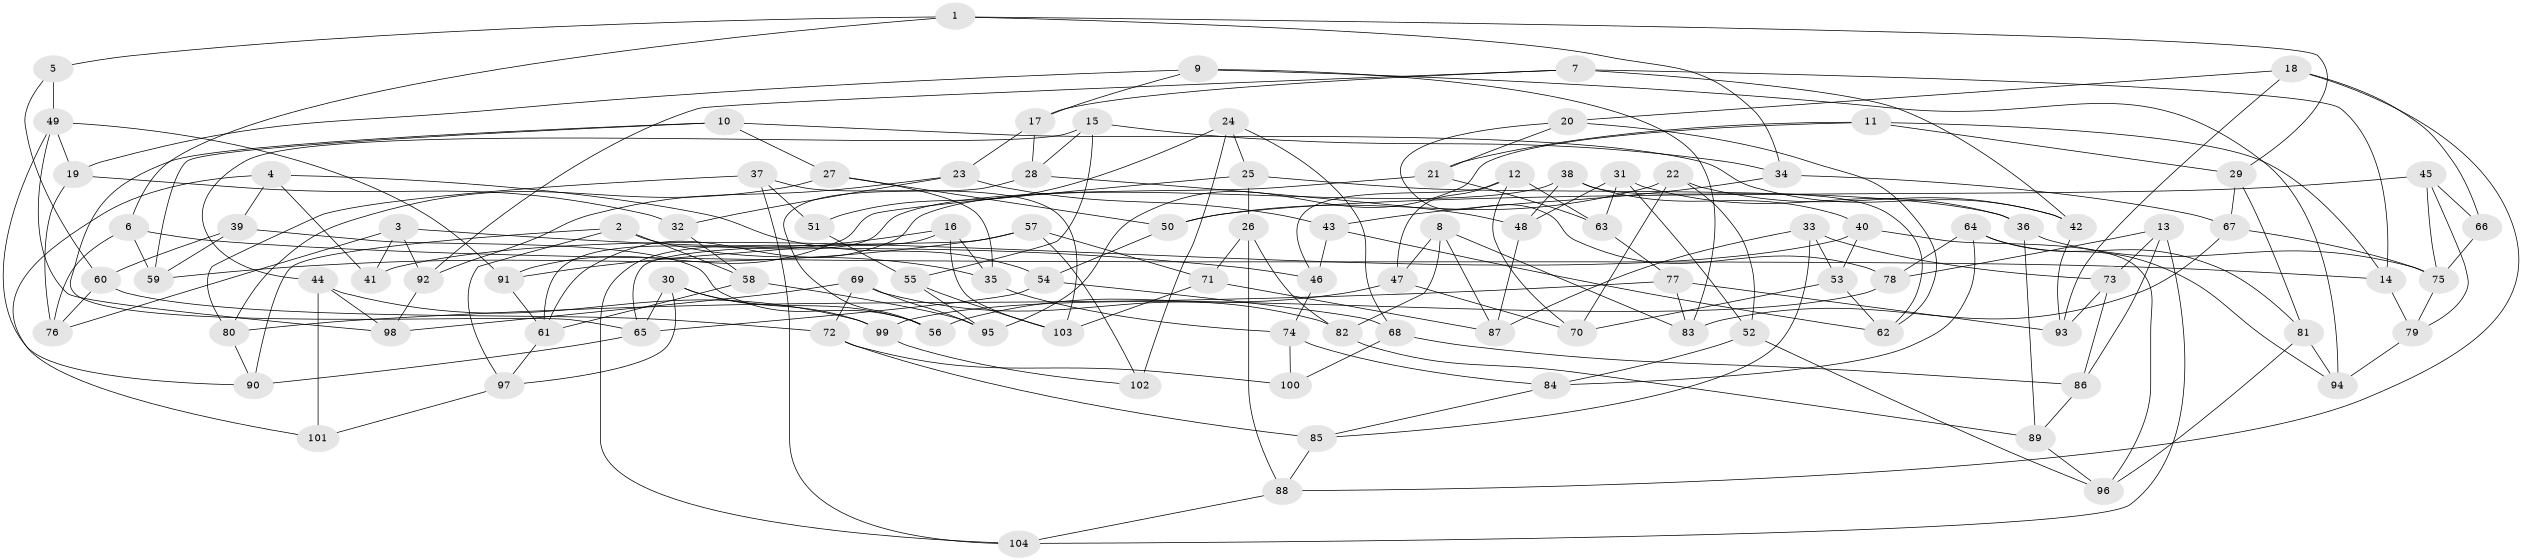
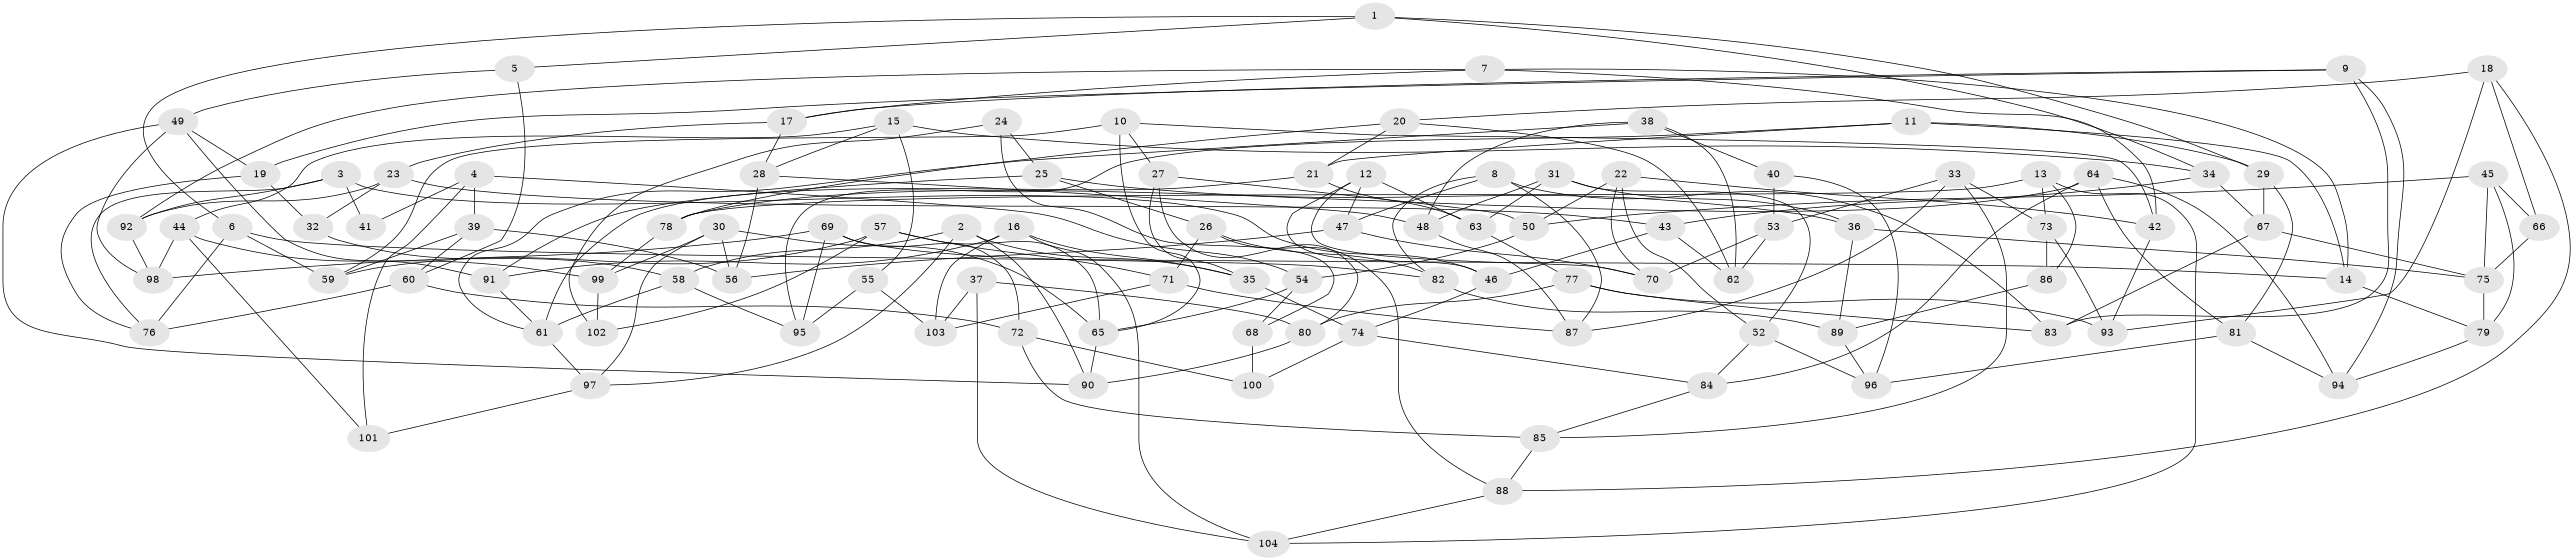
node "51": removed
edge "40" -- "41": removed
edge "68" -- "86": removed
